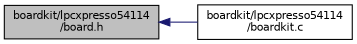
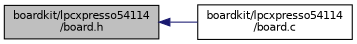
node "boardkit/lpcxpresso54114 /boardkit.c": label "boardkit/lpcxpresso54114 /boardkit.c" -> "boardkit/lpcxpresso54114 /board.c"
